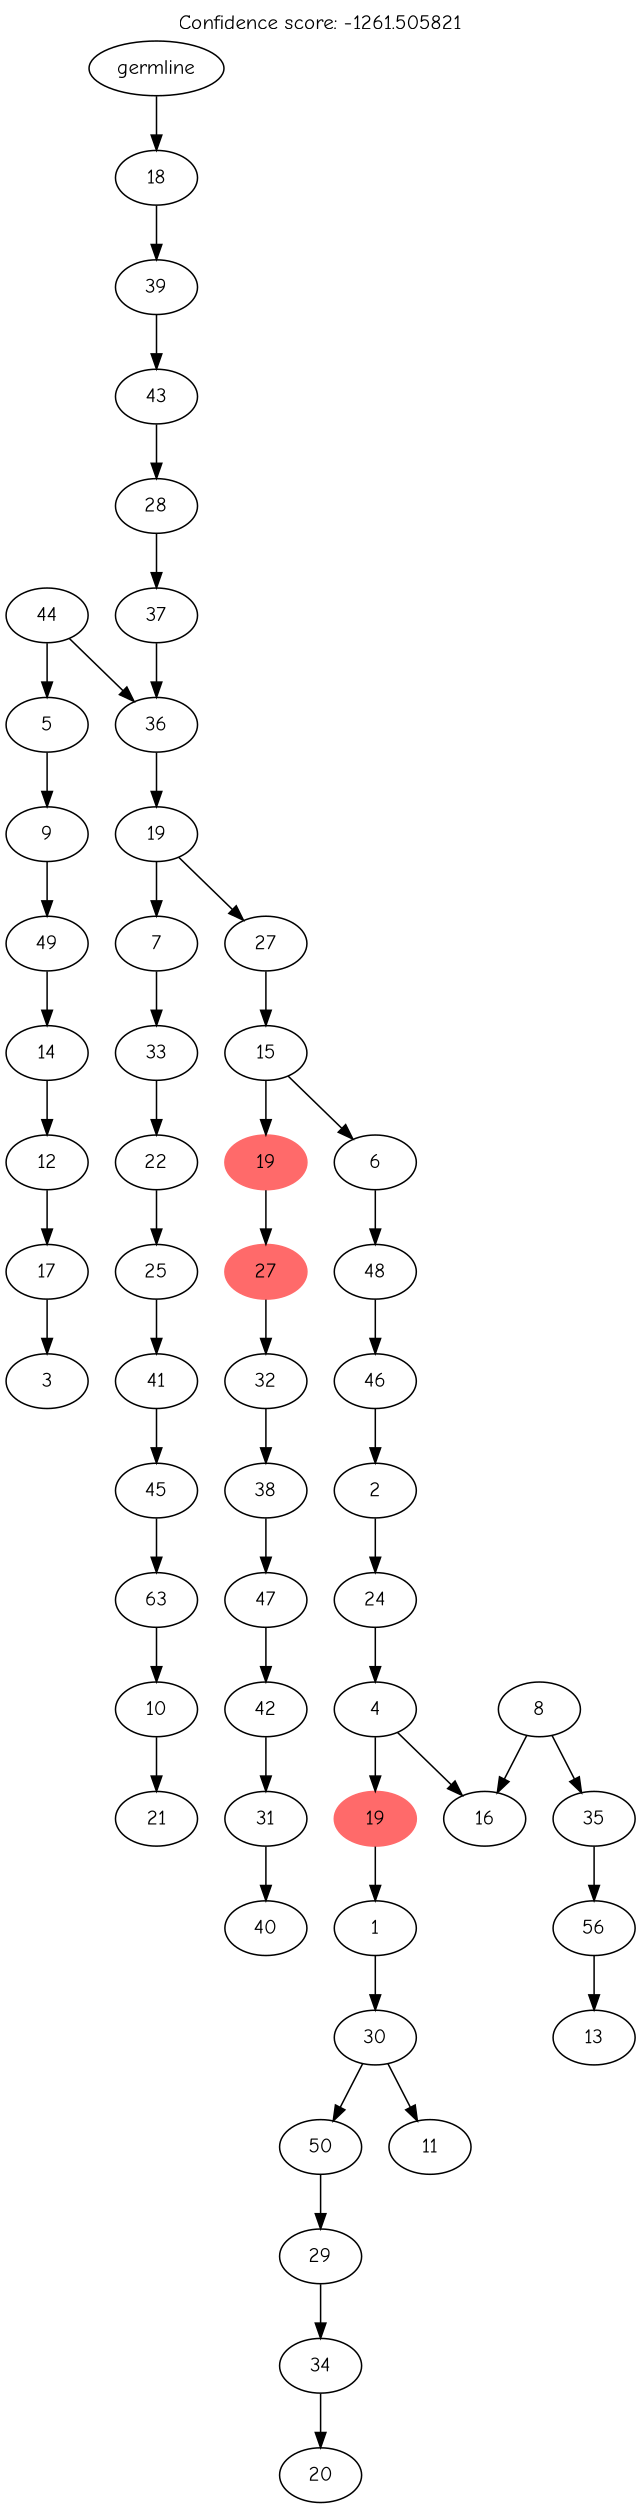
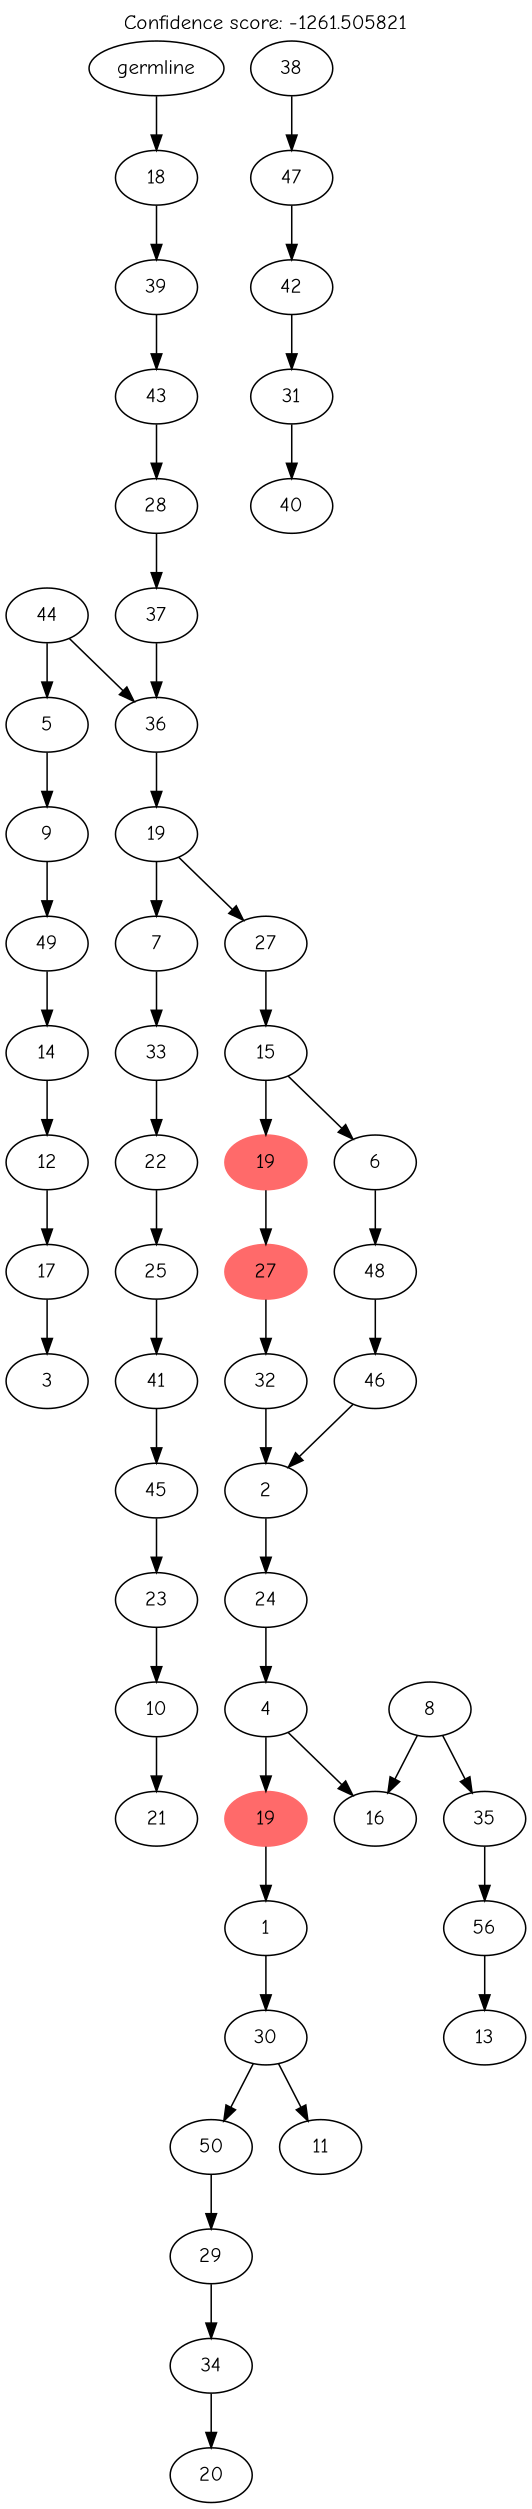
edge "32" -> "38": now "32" -> "2"
node "63": label "63" -> "23"
